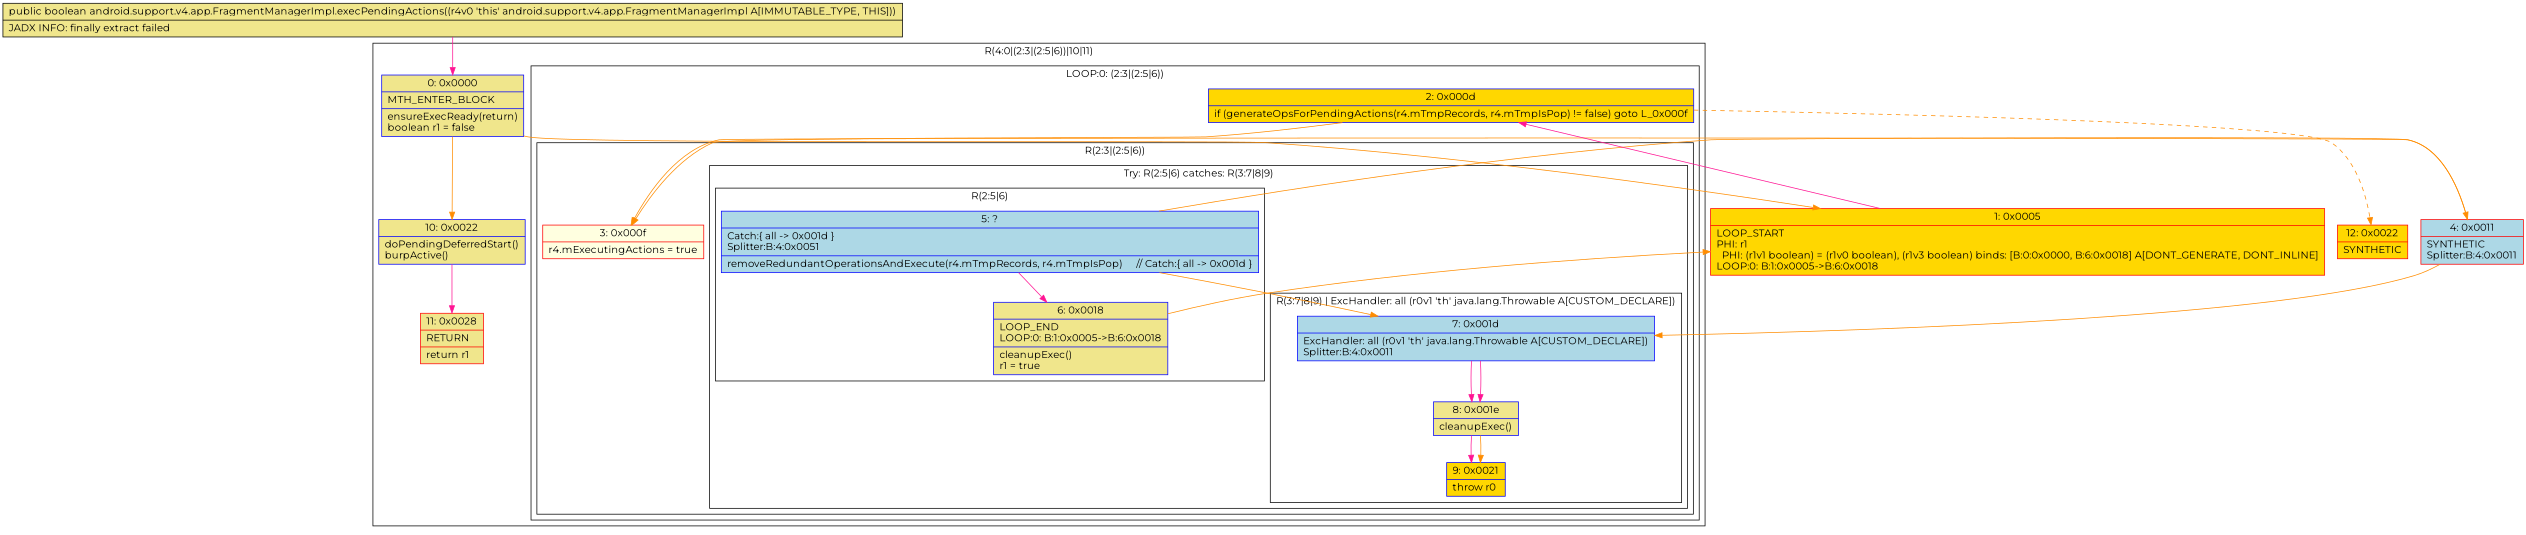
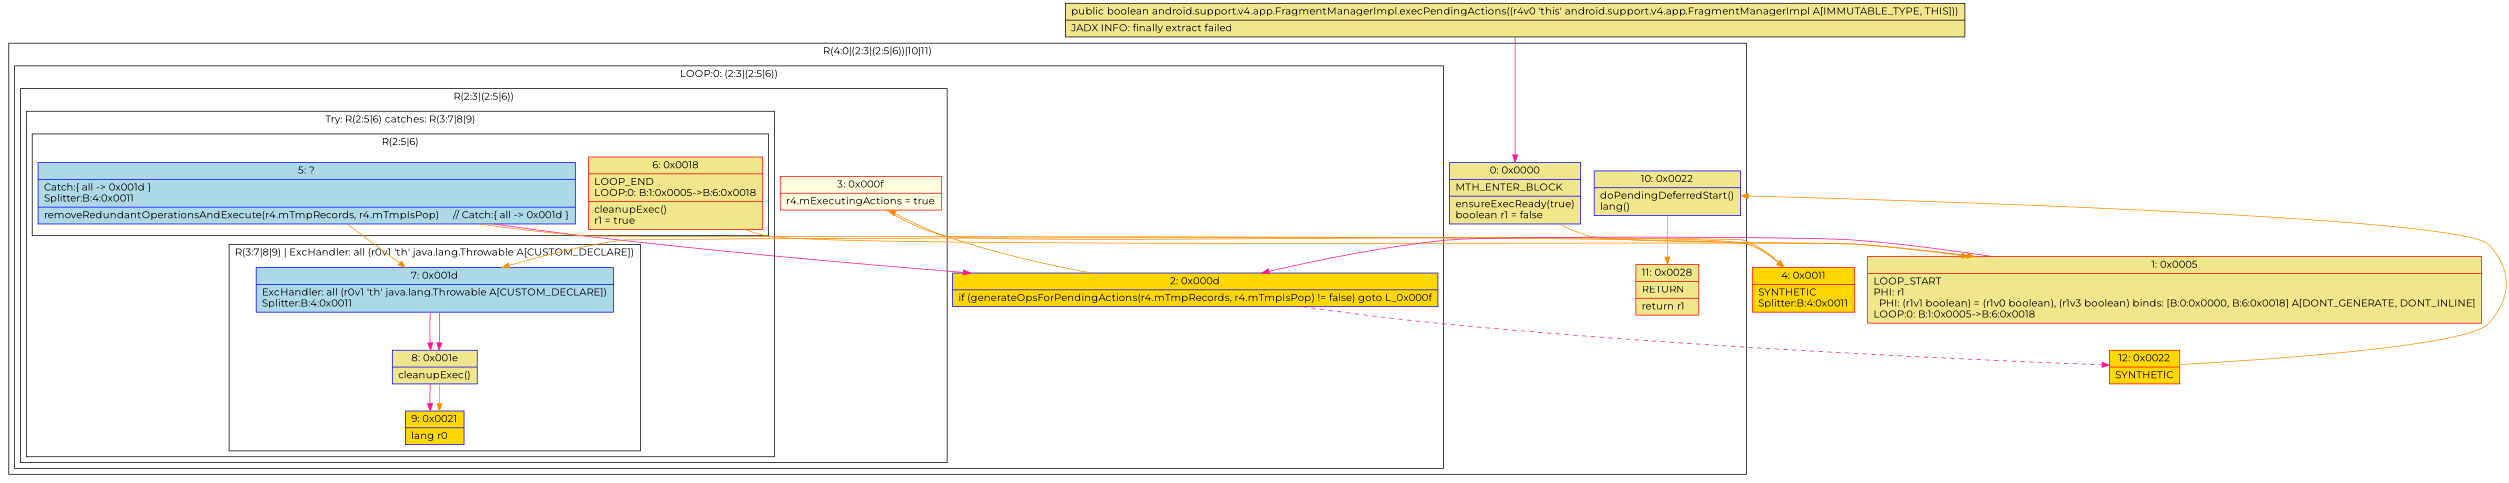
node "0: 0x0000": text "ensureExecReady(return)" -> "ensureExecReady(true)"
edge "2: 0x000d" -> "12: 0x0022": color darkorange -> deeppink
edge "4: 0x0011" -> "3: 0x000f": reversed
edge "0: 0x0000" -> "10: 0x0022": now "12: 0x0022" -> "10: 0x0022"
node "1: 0x0005": fillcolor gold -> khaki
node "4: 0x0011": fillcolor lightblue -> gold
node "5: ?": text "Splitter:B:4:0x0051" -> "Splitter:B:4:0x0011"
node "10: 0x0022": text "burpActive()" -> "lang()"
edge "10: 0x0022" -> "11: 0x0028": color deeppink -> darkorange
edge "5: ?" -> "6: 0x0018": now "5: ?" -> "2: 0x000d"
node "6: 0x0018": color blue -> red
node "9: 0x0021": text "throw r0" -> "lang r0"
